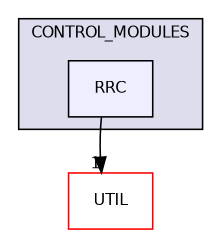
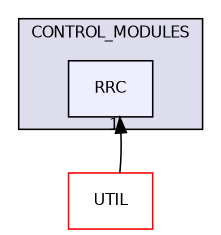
edge "RRC" -> "UTIL": reversed
